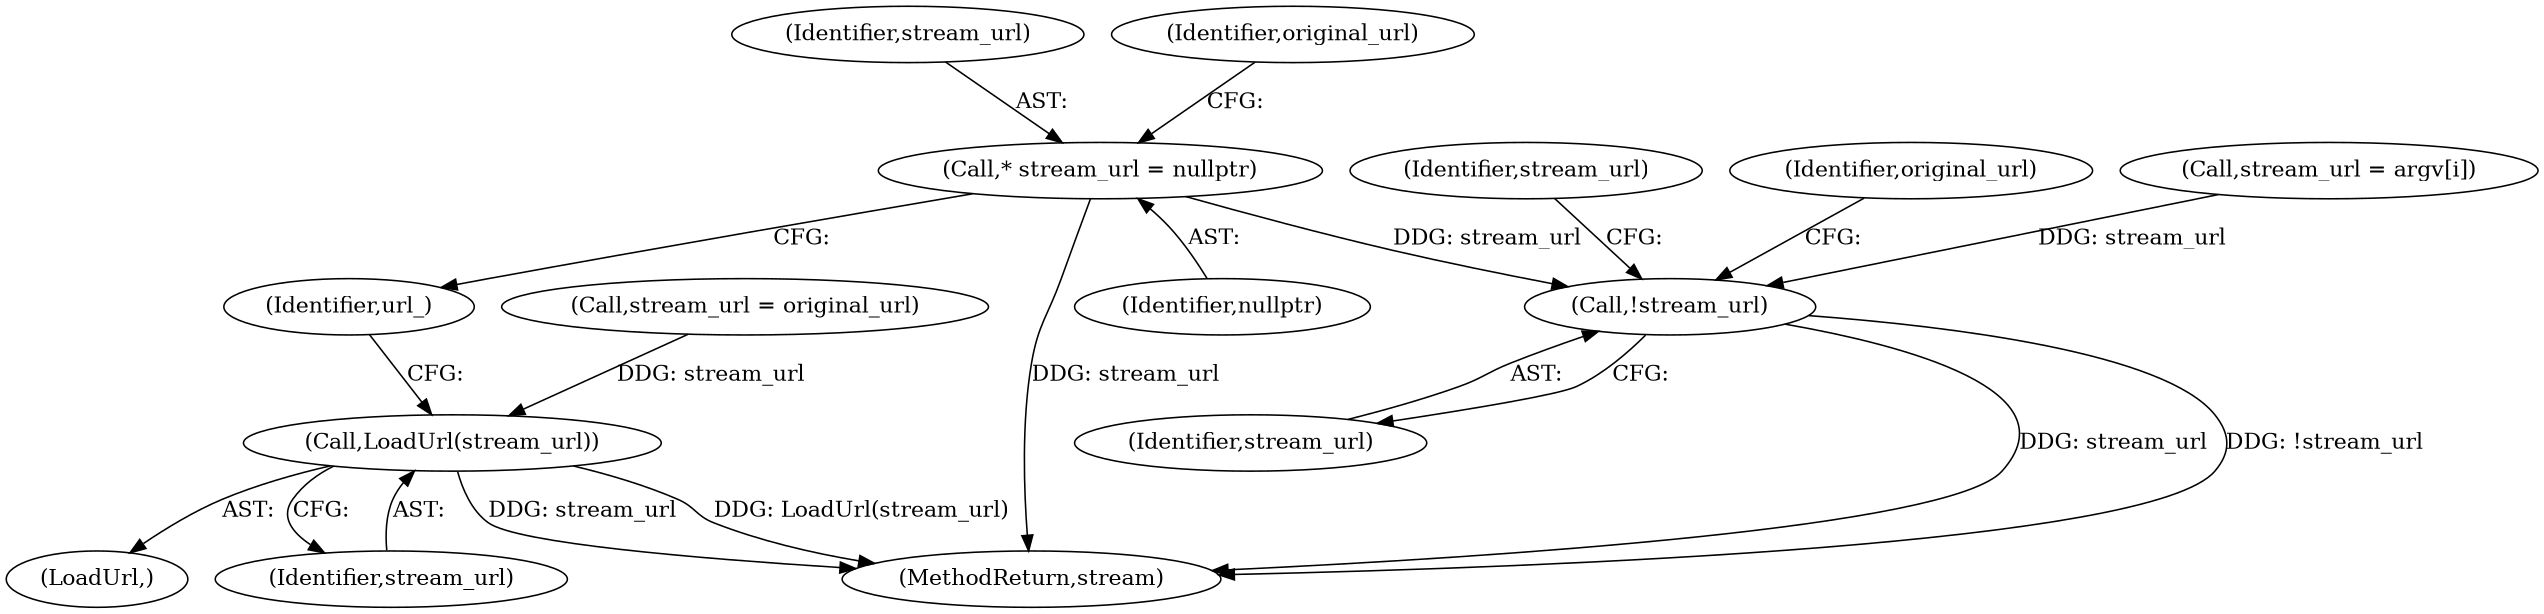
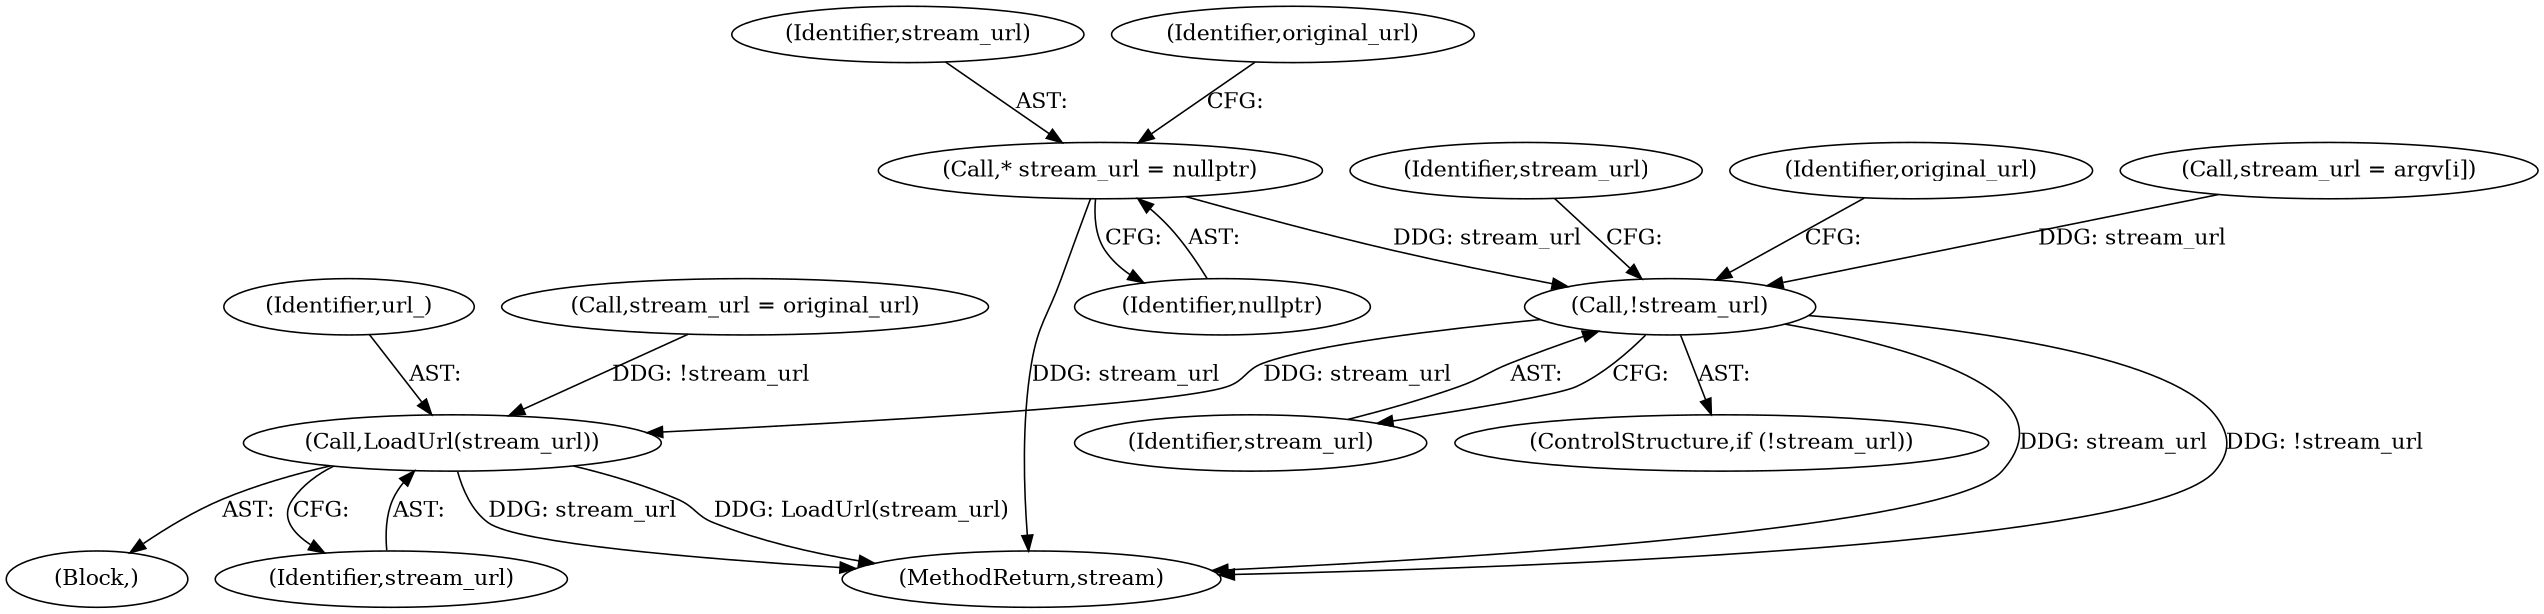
edge "(Call,* stream_url = nullptr)" -> "(Identifier,url_)": now "(Call,* stream_url = nullptr)" -> "(Identifier,nullptr)"
edge "(Identifier,url_)" -> "(Call,LoadUrl(stream_url))": label "CFG: " -> "AST: "
edge "(Call,stream_url = original_url)" -> "(Call,LoadUrl(stream_url))": label "DDG: stream_url" -> "DDG: !stream_url"
edge "(Call,!stream_url)" -> "(Call,LoadUrl(stream_url))": added, label "DDG: stream_url"
node "(ControlStructure,if (!stream_url))": added
node "(LoadUrl,)": label "(LoadUrl,)" -> "(Block,)"
